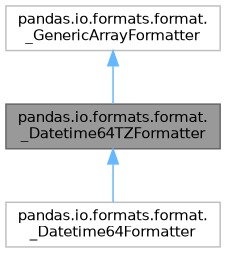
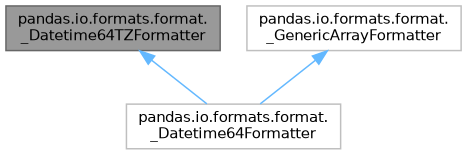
edge "pandas.io.formats.format. _Datetime64TZFormatter" -> "pandas.io.formats.format. _GenericArrayFormatter": now "pandas.io.formats.format. _Datetime64Formatter" -> "pandas.io.formats.format. _GenericArrayFormatter"
